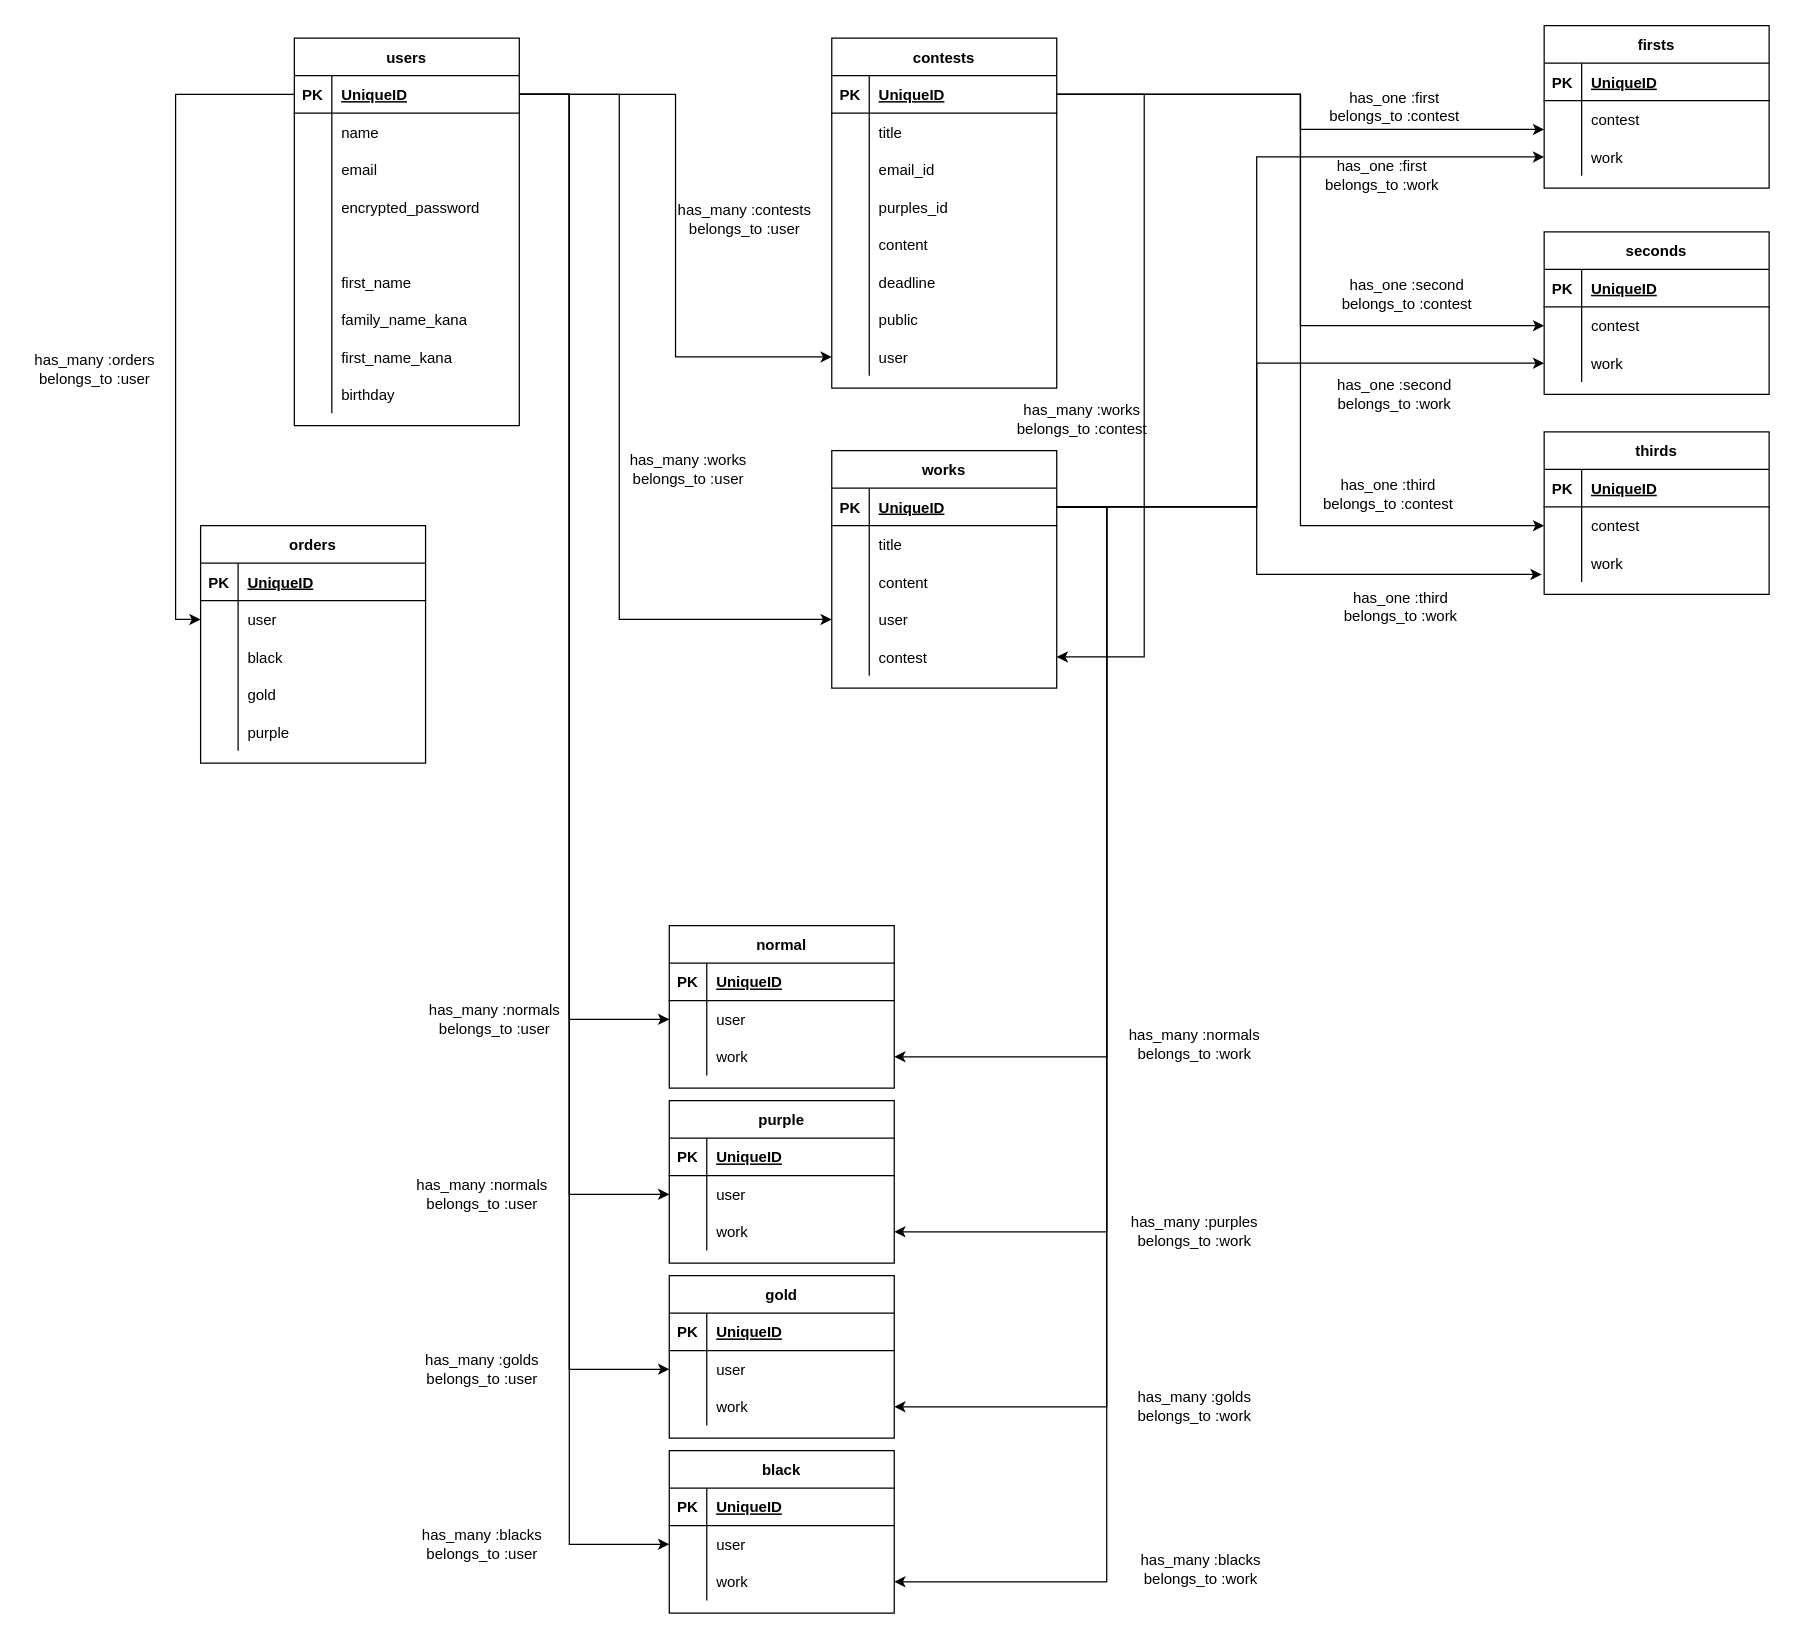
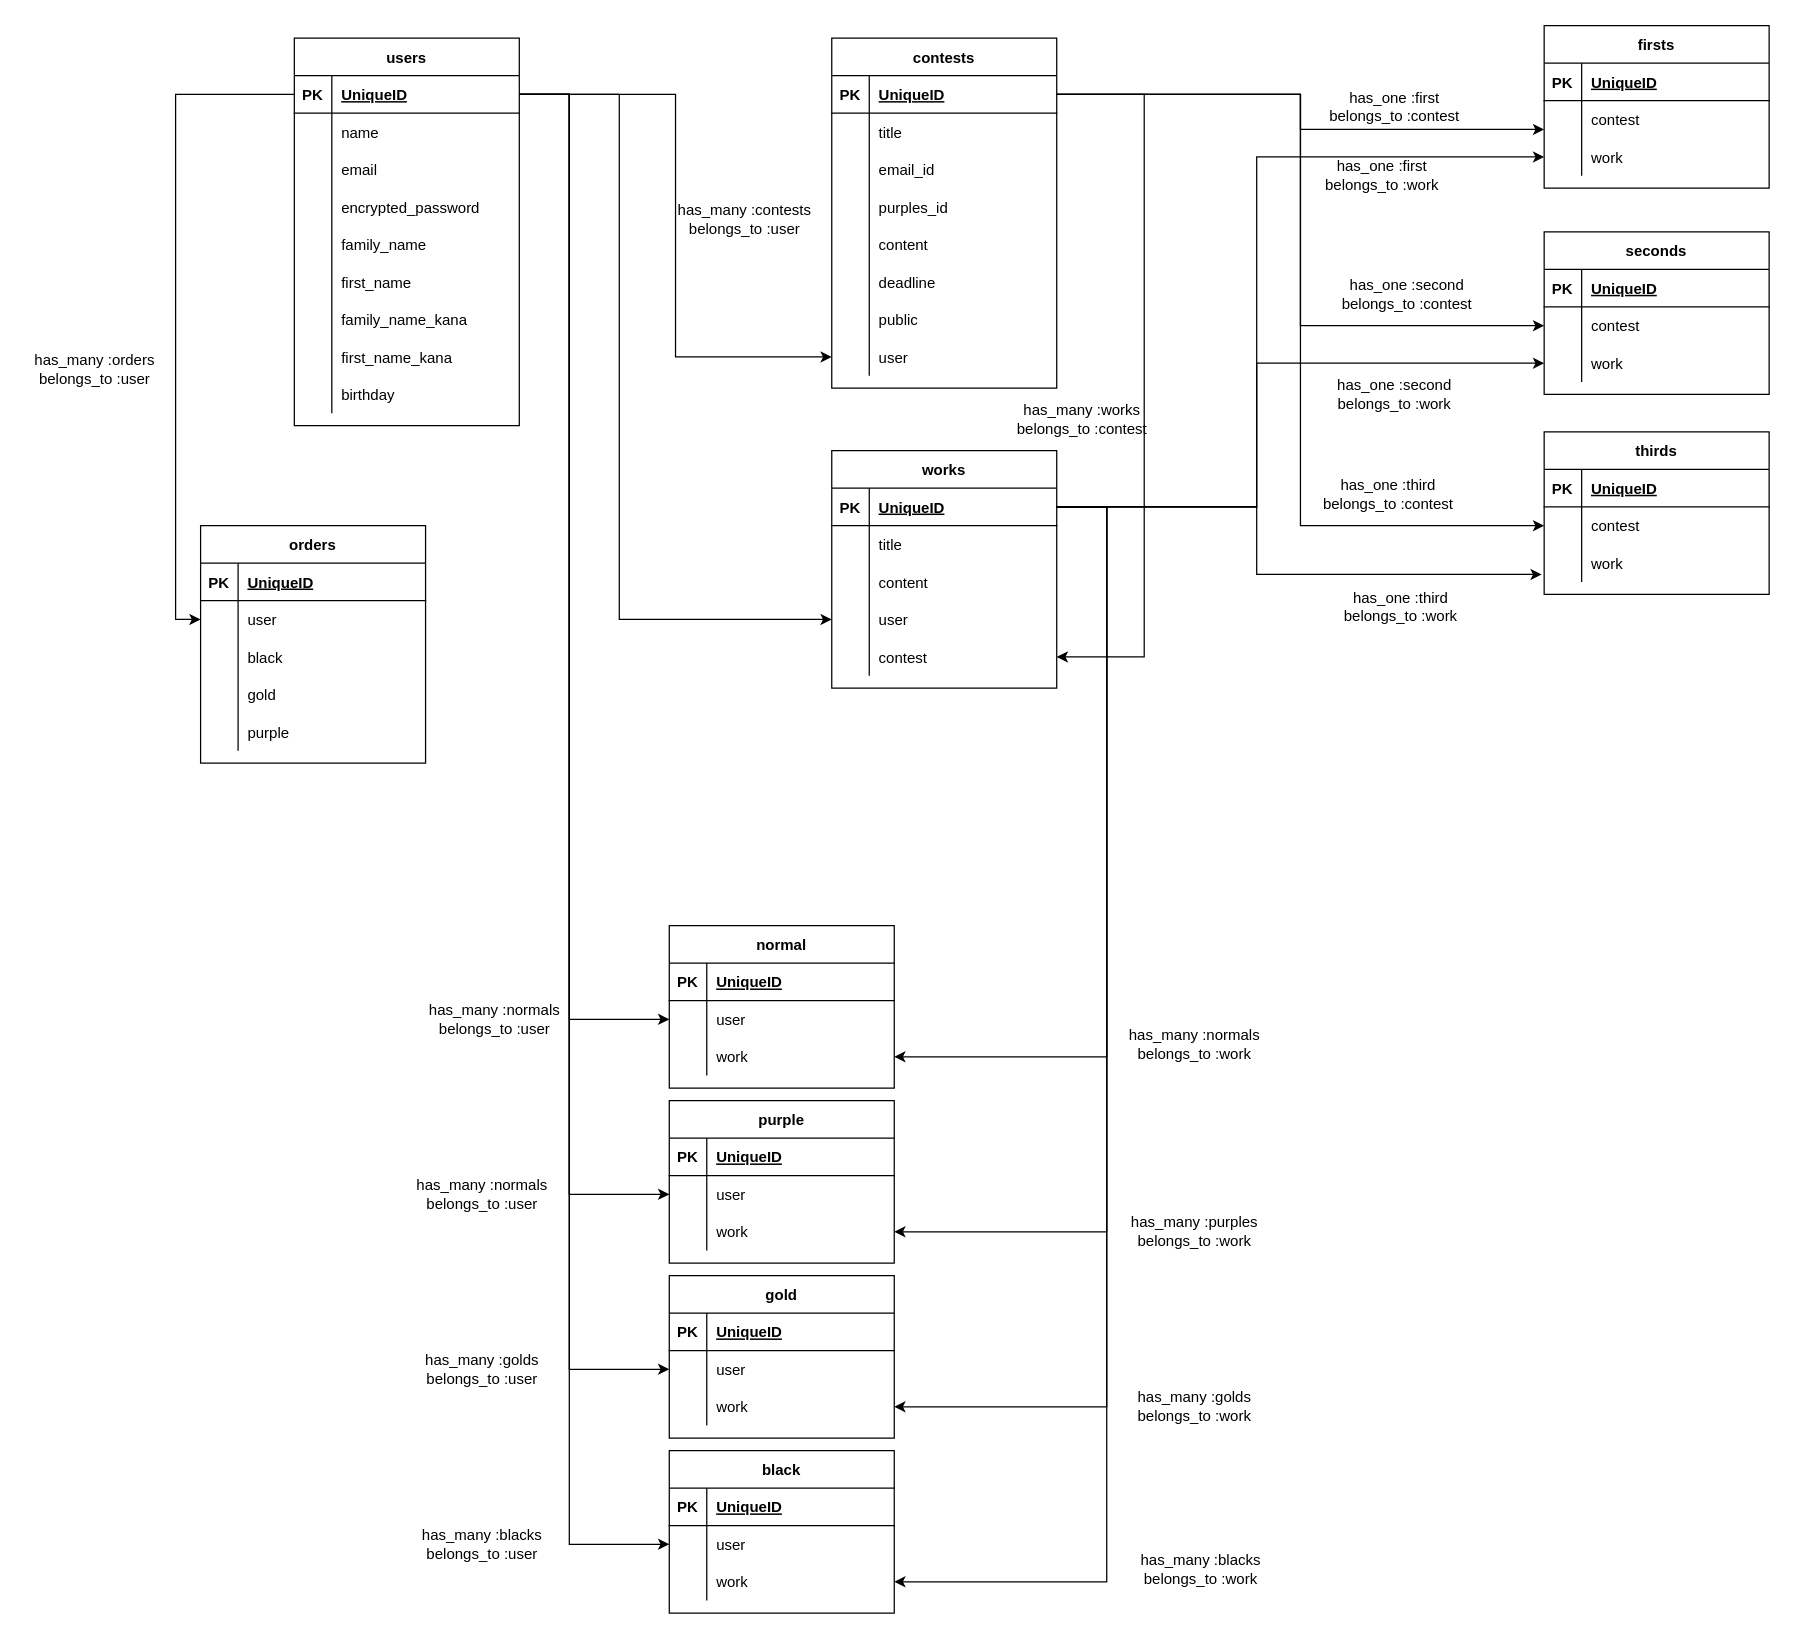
node "family_name": added
node "has_many :works belongs_to :user": removed
